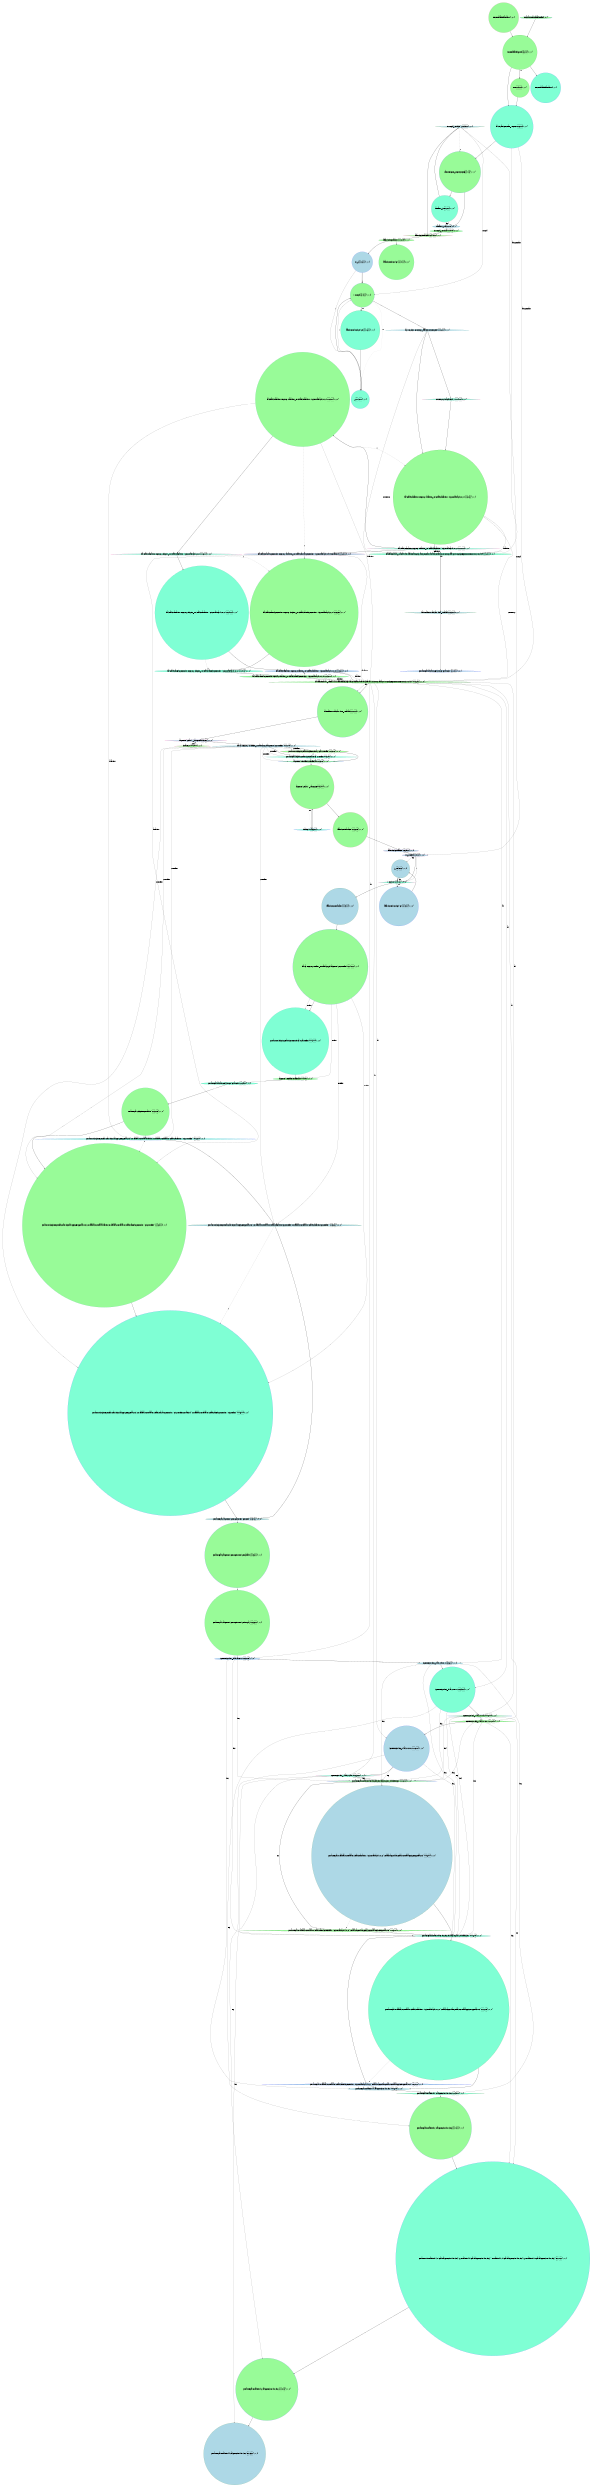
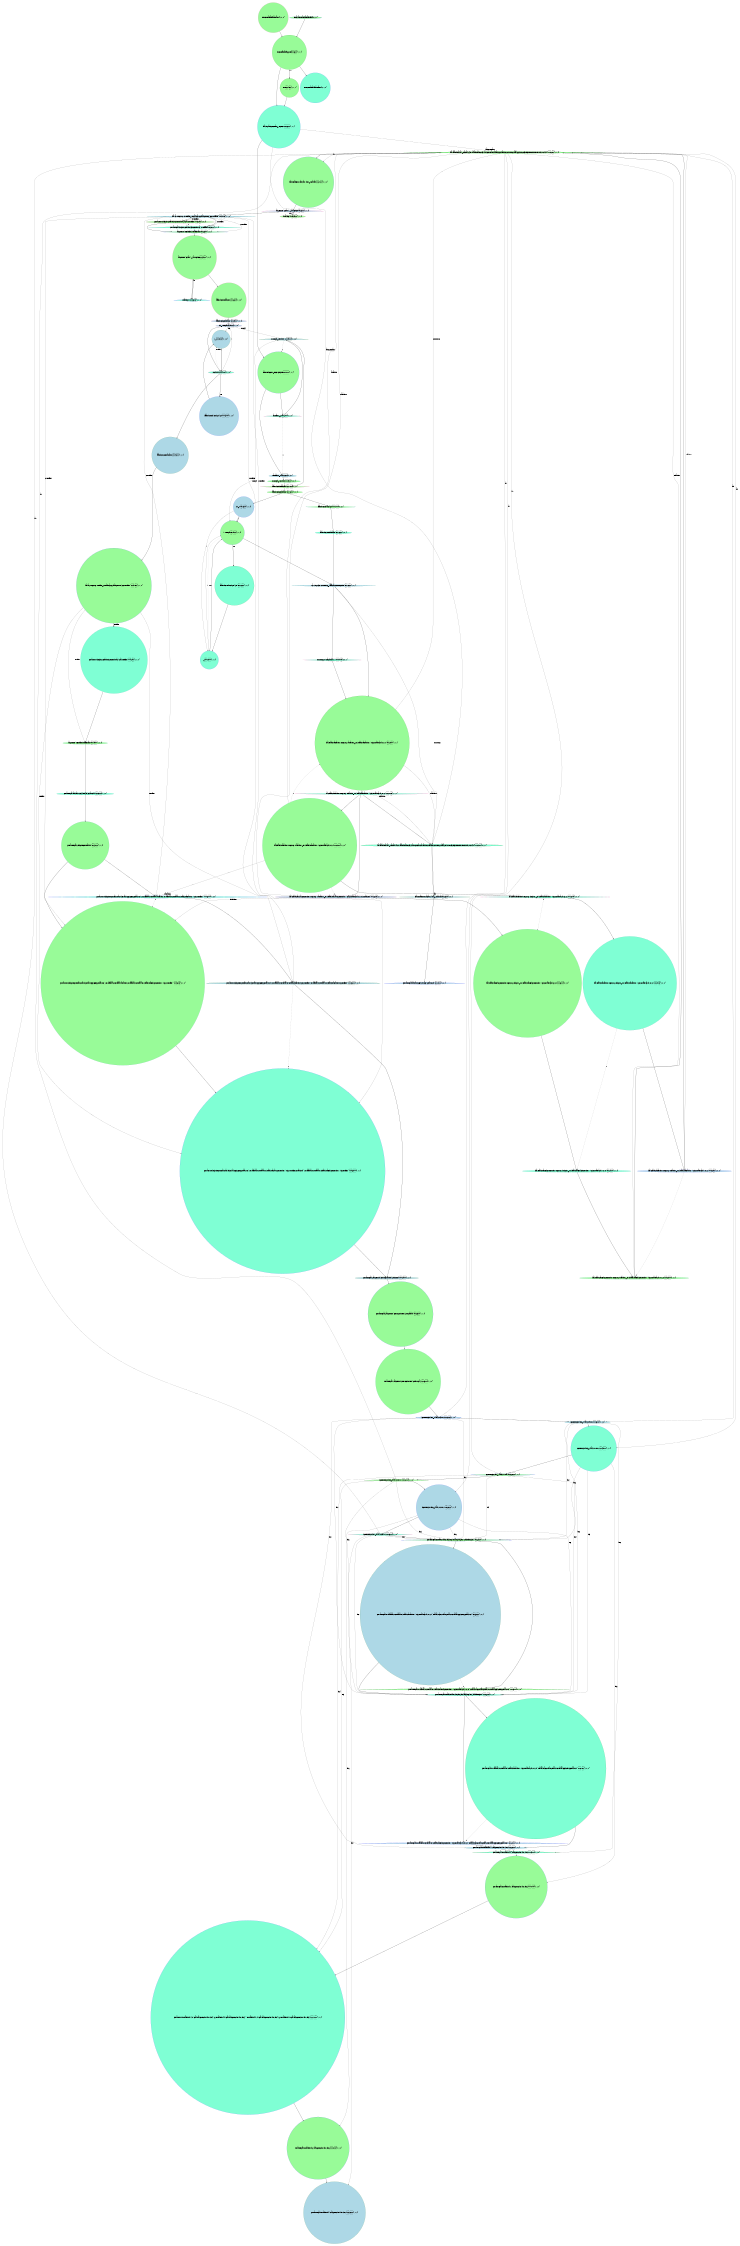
node "maxTotalRows = 3L@@@8@@@['1', '1', '0']": shape circle -> diamond
edge "maxTotalRows = 3L@@@8@@@['1', '1', '0']" -> "maxTotalRows = null@@@8@@@['0', '0', '1']": label "desc4" -> "0"
node "kafkaProducer.send(record).get()@@@14@@@['0', '0', '1']": shape circle -> diamond
edge "int numToAdd = records.size() - 2@@@9@@@['1', '1', '0']" -> "int i = numToAdd@@@40@@@['1', '1', '0']": reversed
node "kafkaProducer.commitTransaction()@@@16@@@['0', '0', '1']": added
node "Thread.sleep(10)@@@29@@@['1', '1', '0']": shape diamond -> ellipse
edge "i < records.size()@@@41@@@['1', '1', '0']" -> "i++@@@42@@@['1', '1', '0']": label "true" -> "nextOffsets"
node "i < records.size()@@@41@@@['1', '1', '0']": shape diamond -> ellipse
